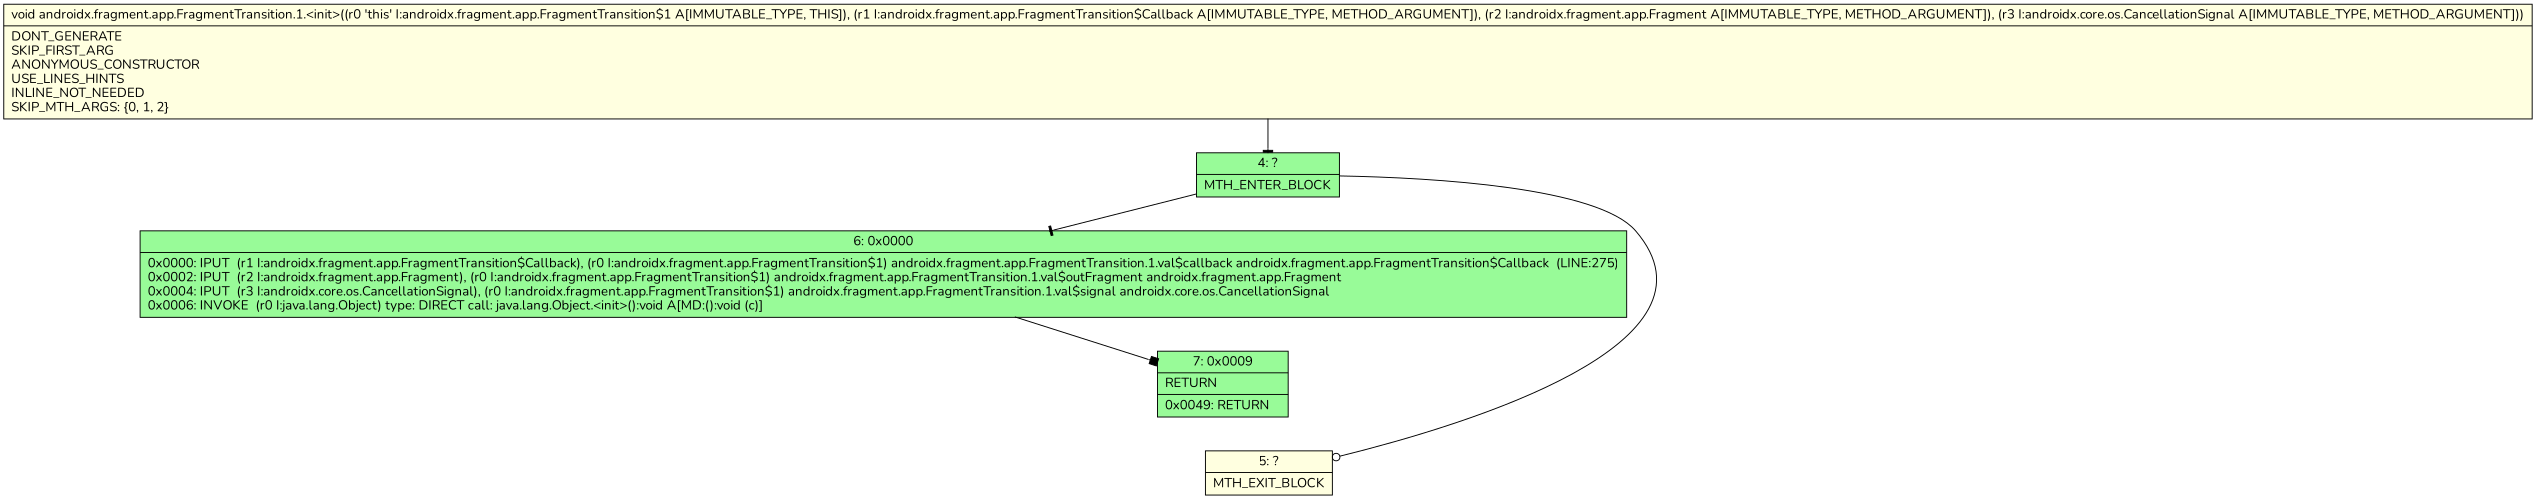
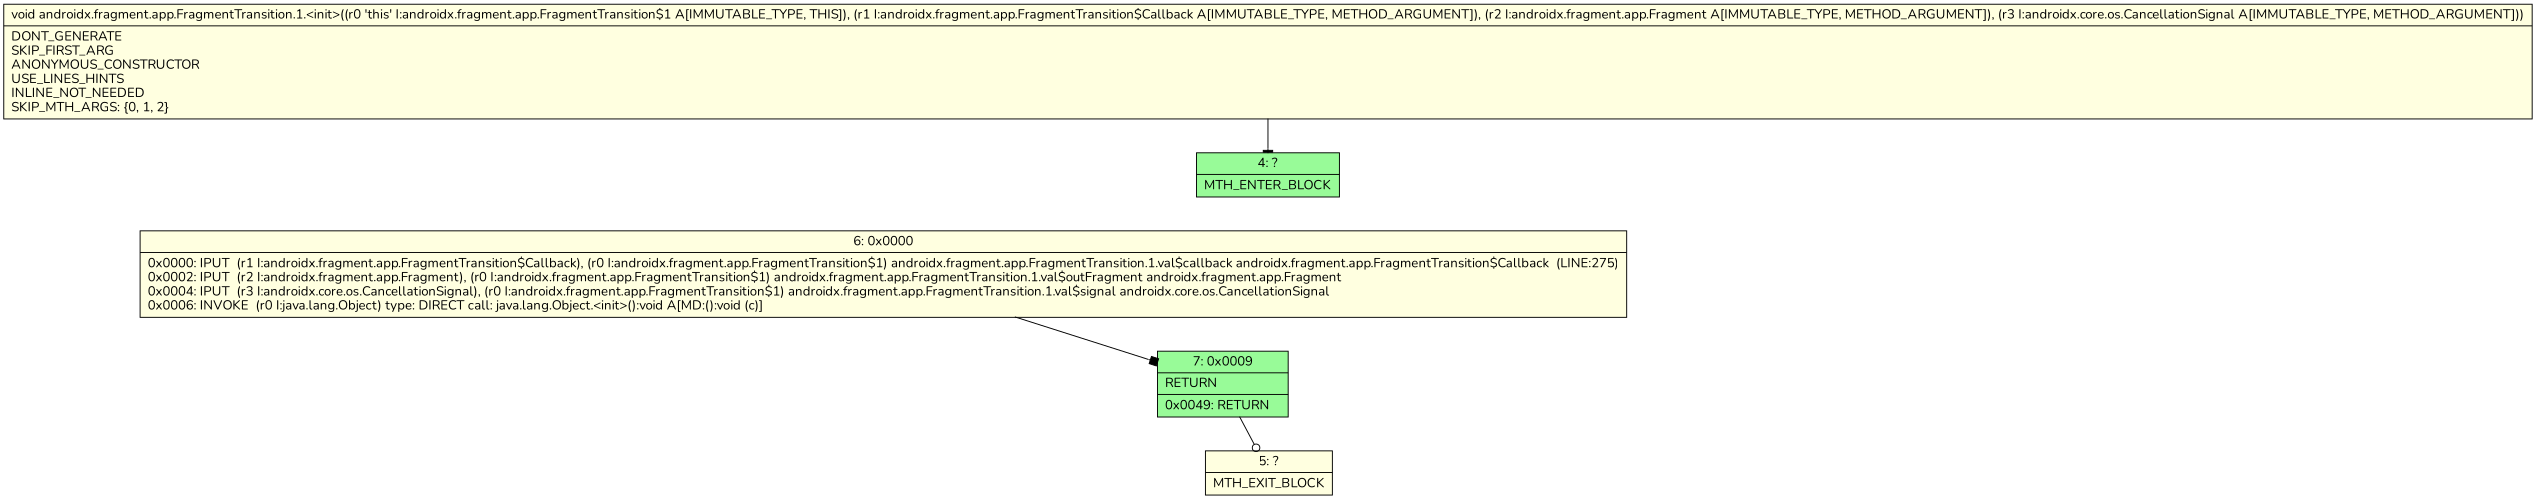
edge "4: ?" -> "6: 0x0000": removed
node "6: 0x0000": fillcolor palegreen -> lightyellow
edge "4: ?" -> "5: ?": now "7: 0x0009" -> "5: ?"
